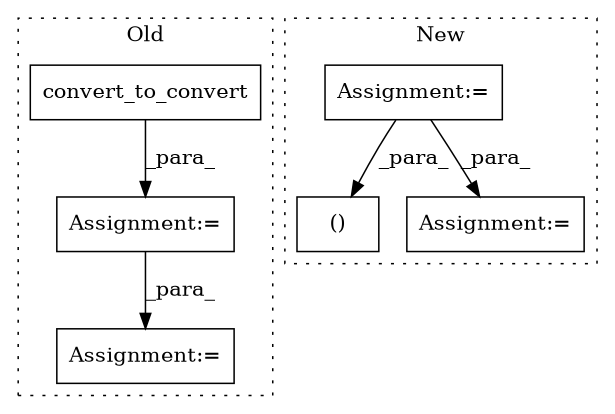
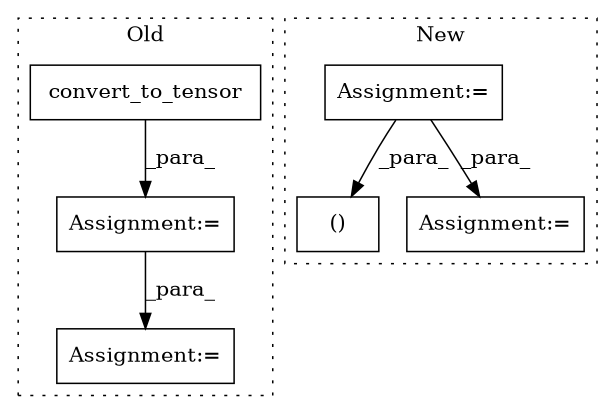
node "convert_to_convert": label "convert_to_convert" -> "convert_to_tensor"
